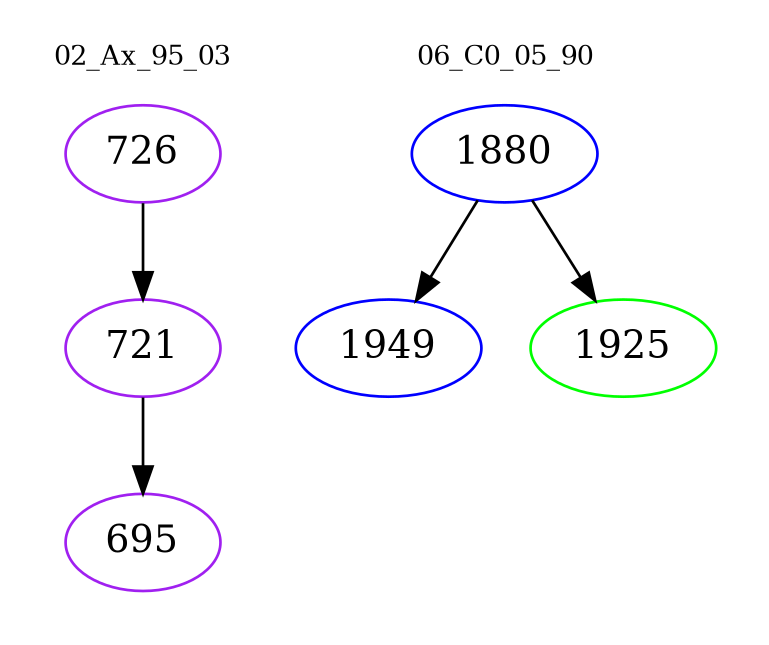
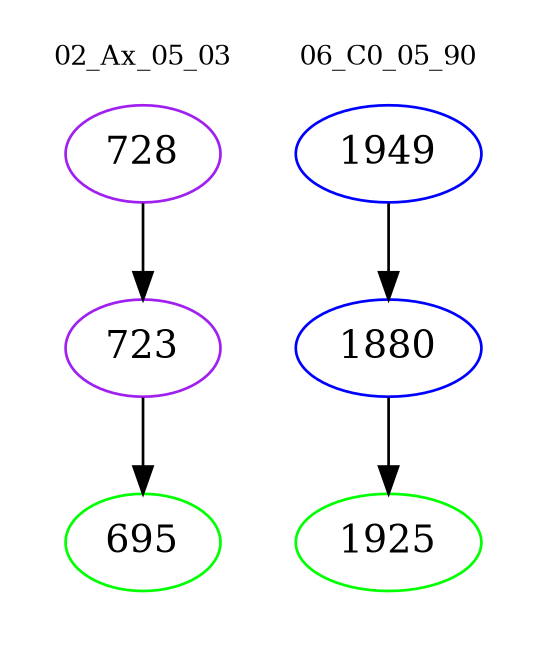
cluster "02_Ax_95_03": label "02_Ax_95_03" -> "02_Ax_05_03"
node "726": label "726" -> "728"
edge "1880" -> "1949": reversed
node "721": label "721" -> "723"
node "695": color purple -> green
